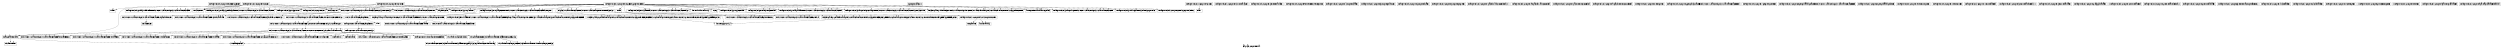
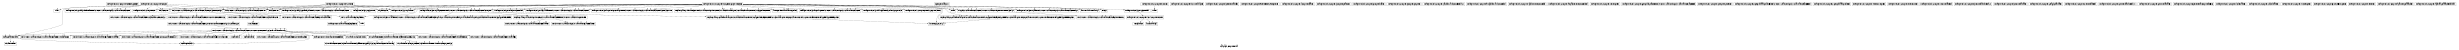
node "_ZNSt7__cxx1112basic_stringIcSt11char_traitsIcESaIcEEC1EOS4_": removed
node "_ZN9__gnu_cxx11char_traitsIcE2eqERKcS3_": removed
